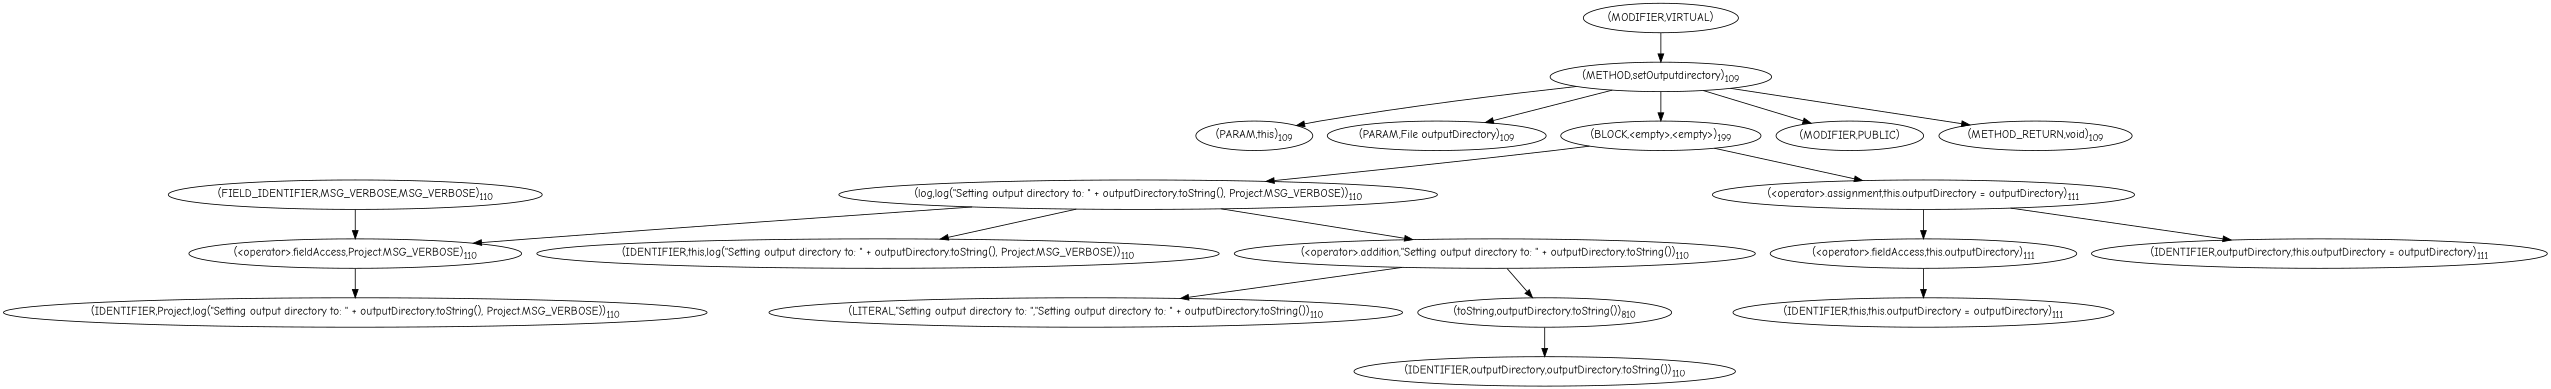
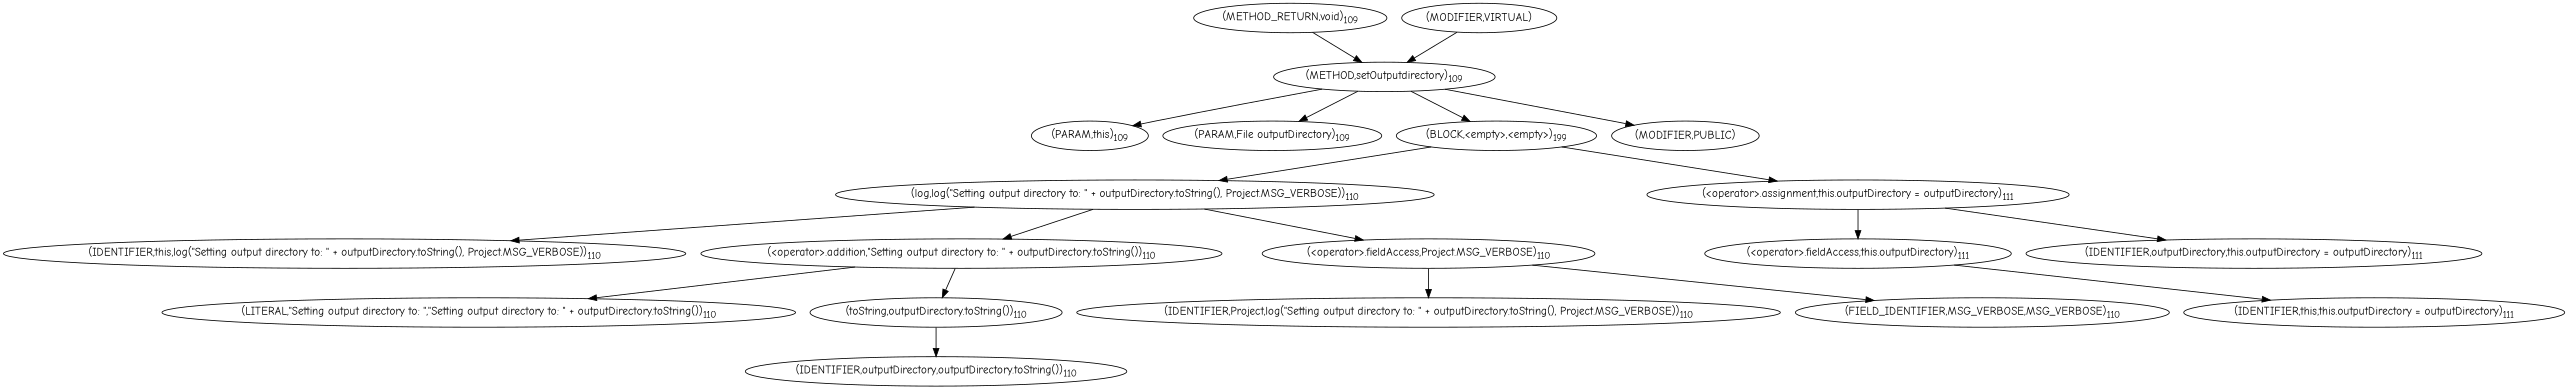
edge "(METHOD,setOutputdirectory)" -> "(METHOD_RETURN,void)": reversed
edge "(FIELD_IDENTIFIER,MSG_VERBOSE,MSG_VERBOSE)" -> "(<operator>.fieldAccess,Project.MSG_VERBOSE)": reversed
node "(toString,outputDirectory.toString())": text "810" -> "110"
